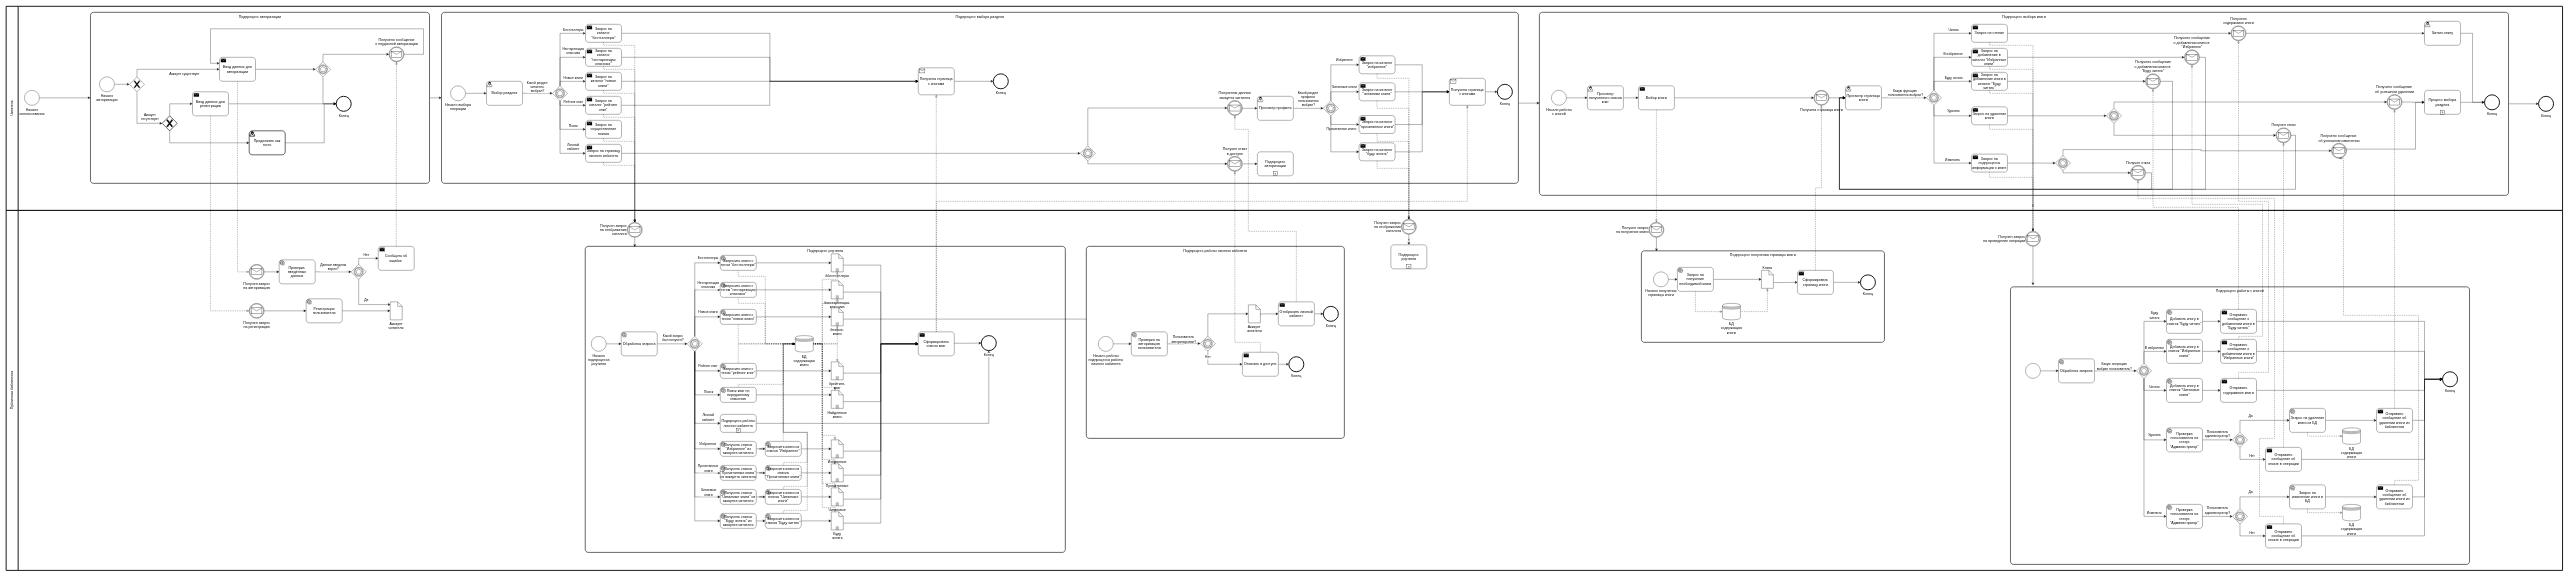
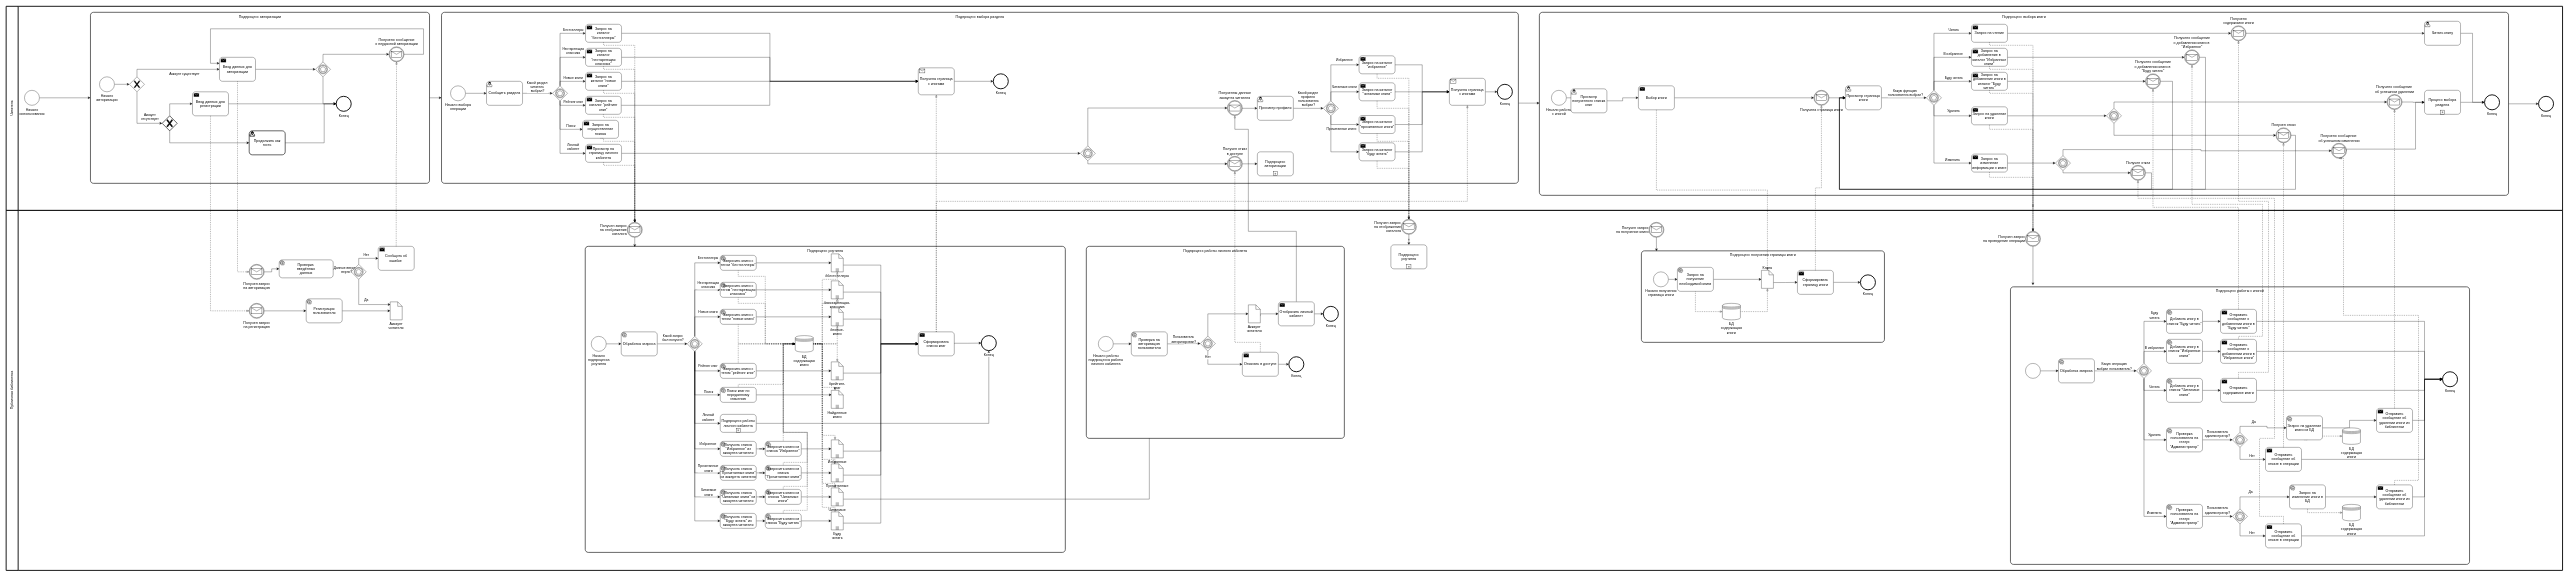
node "Выбор раздела": label "Выбор раздела" -> "Сообщить раздела"
node "Просмотр полученного списка книг": moved (1605, 98) -> (1589, 101)
node "Запрос на осуществление поиска": moved (603, 129) -> (600, 129)
node "Запрос на страницу личного кабинета": label "Запрос на страницу личного кабинета" -> "Просмотр на страницу личного кабинета"
node "Запрос на подпроцесса информации о книге": label "Запрос на подпроцесса информации о книге" -> "Запрос на изменение информации о книге"
edge "Выбор книги" -> "Получен запрос на получение книги": now "Выбор книги" -> "Книга"
edge "Отобразить личный кабинет" -> "Полученны данные аккаунта читателя": style dashed -> solid
node "Проверка введённых данных": size 36x24 -> 54x18
edge "#новые-книги" -> "Начало работы подпроцесса работы личного кабинета": now "#новые-книги" -> "Сформировать список книг"
edge "Найденные книги" -> "Сформировать список книг": removed
node "Запрос на удаление книги из БД": moved (2307, 420) -> (2304, 428)
edge "Читаемые" -> "Сформировать список книг": now "Читаемые" -> "Проверка на авторизацию пользователя"
